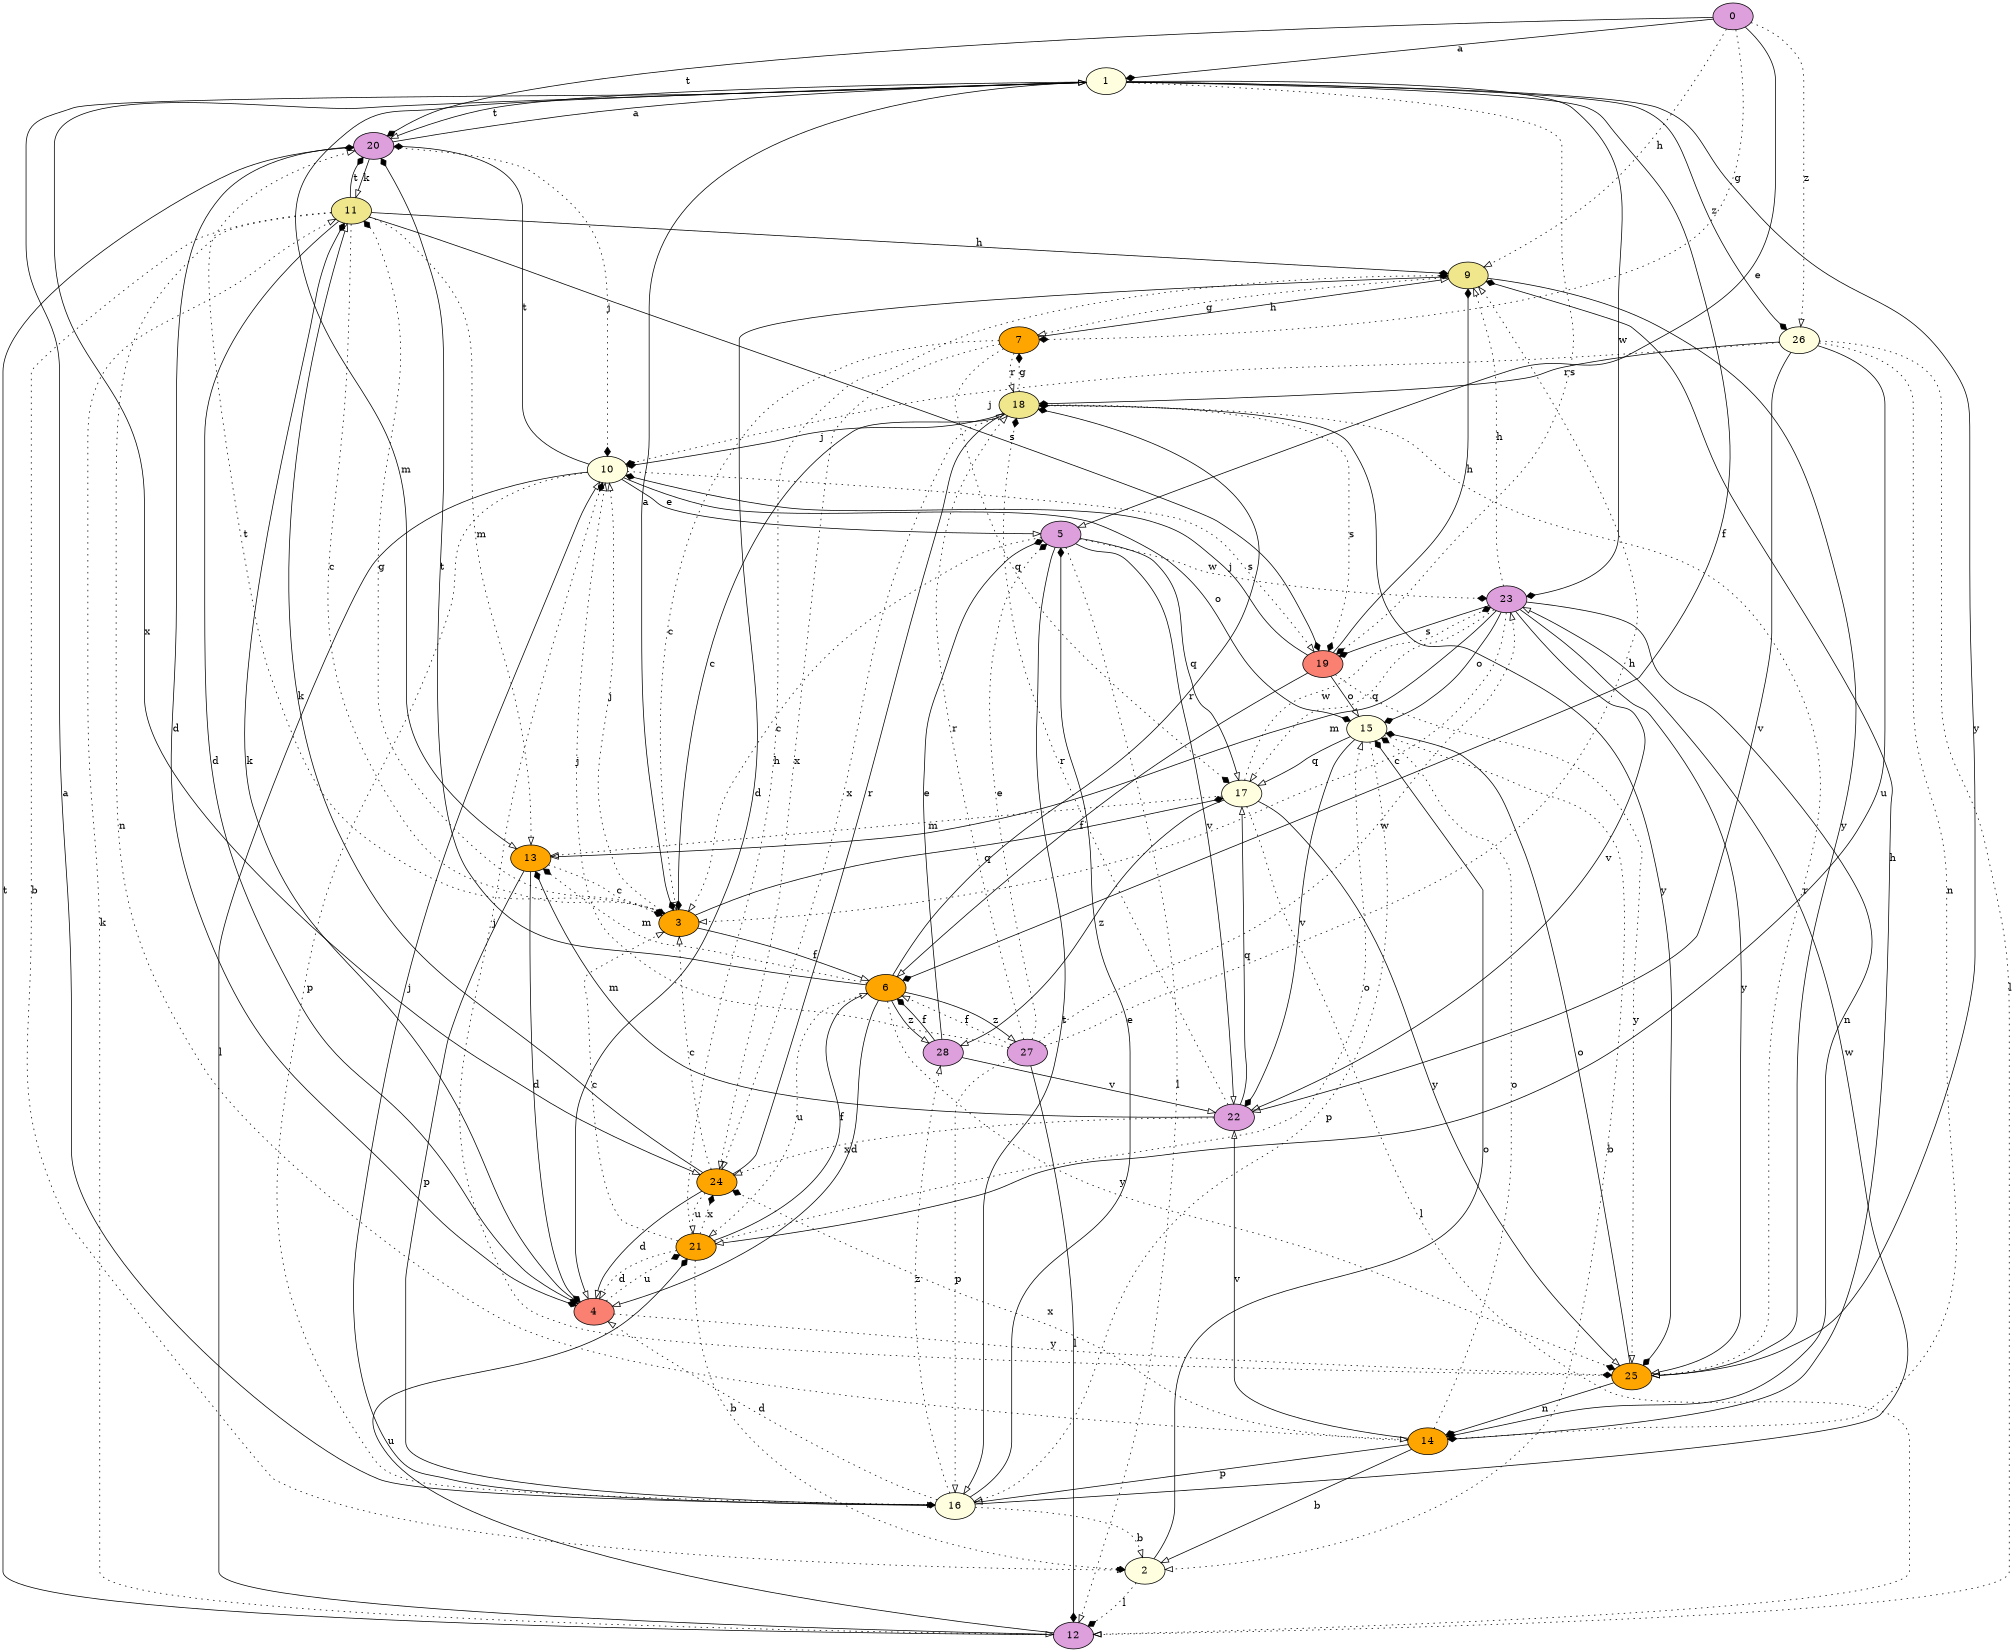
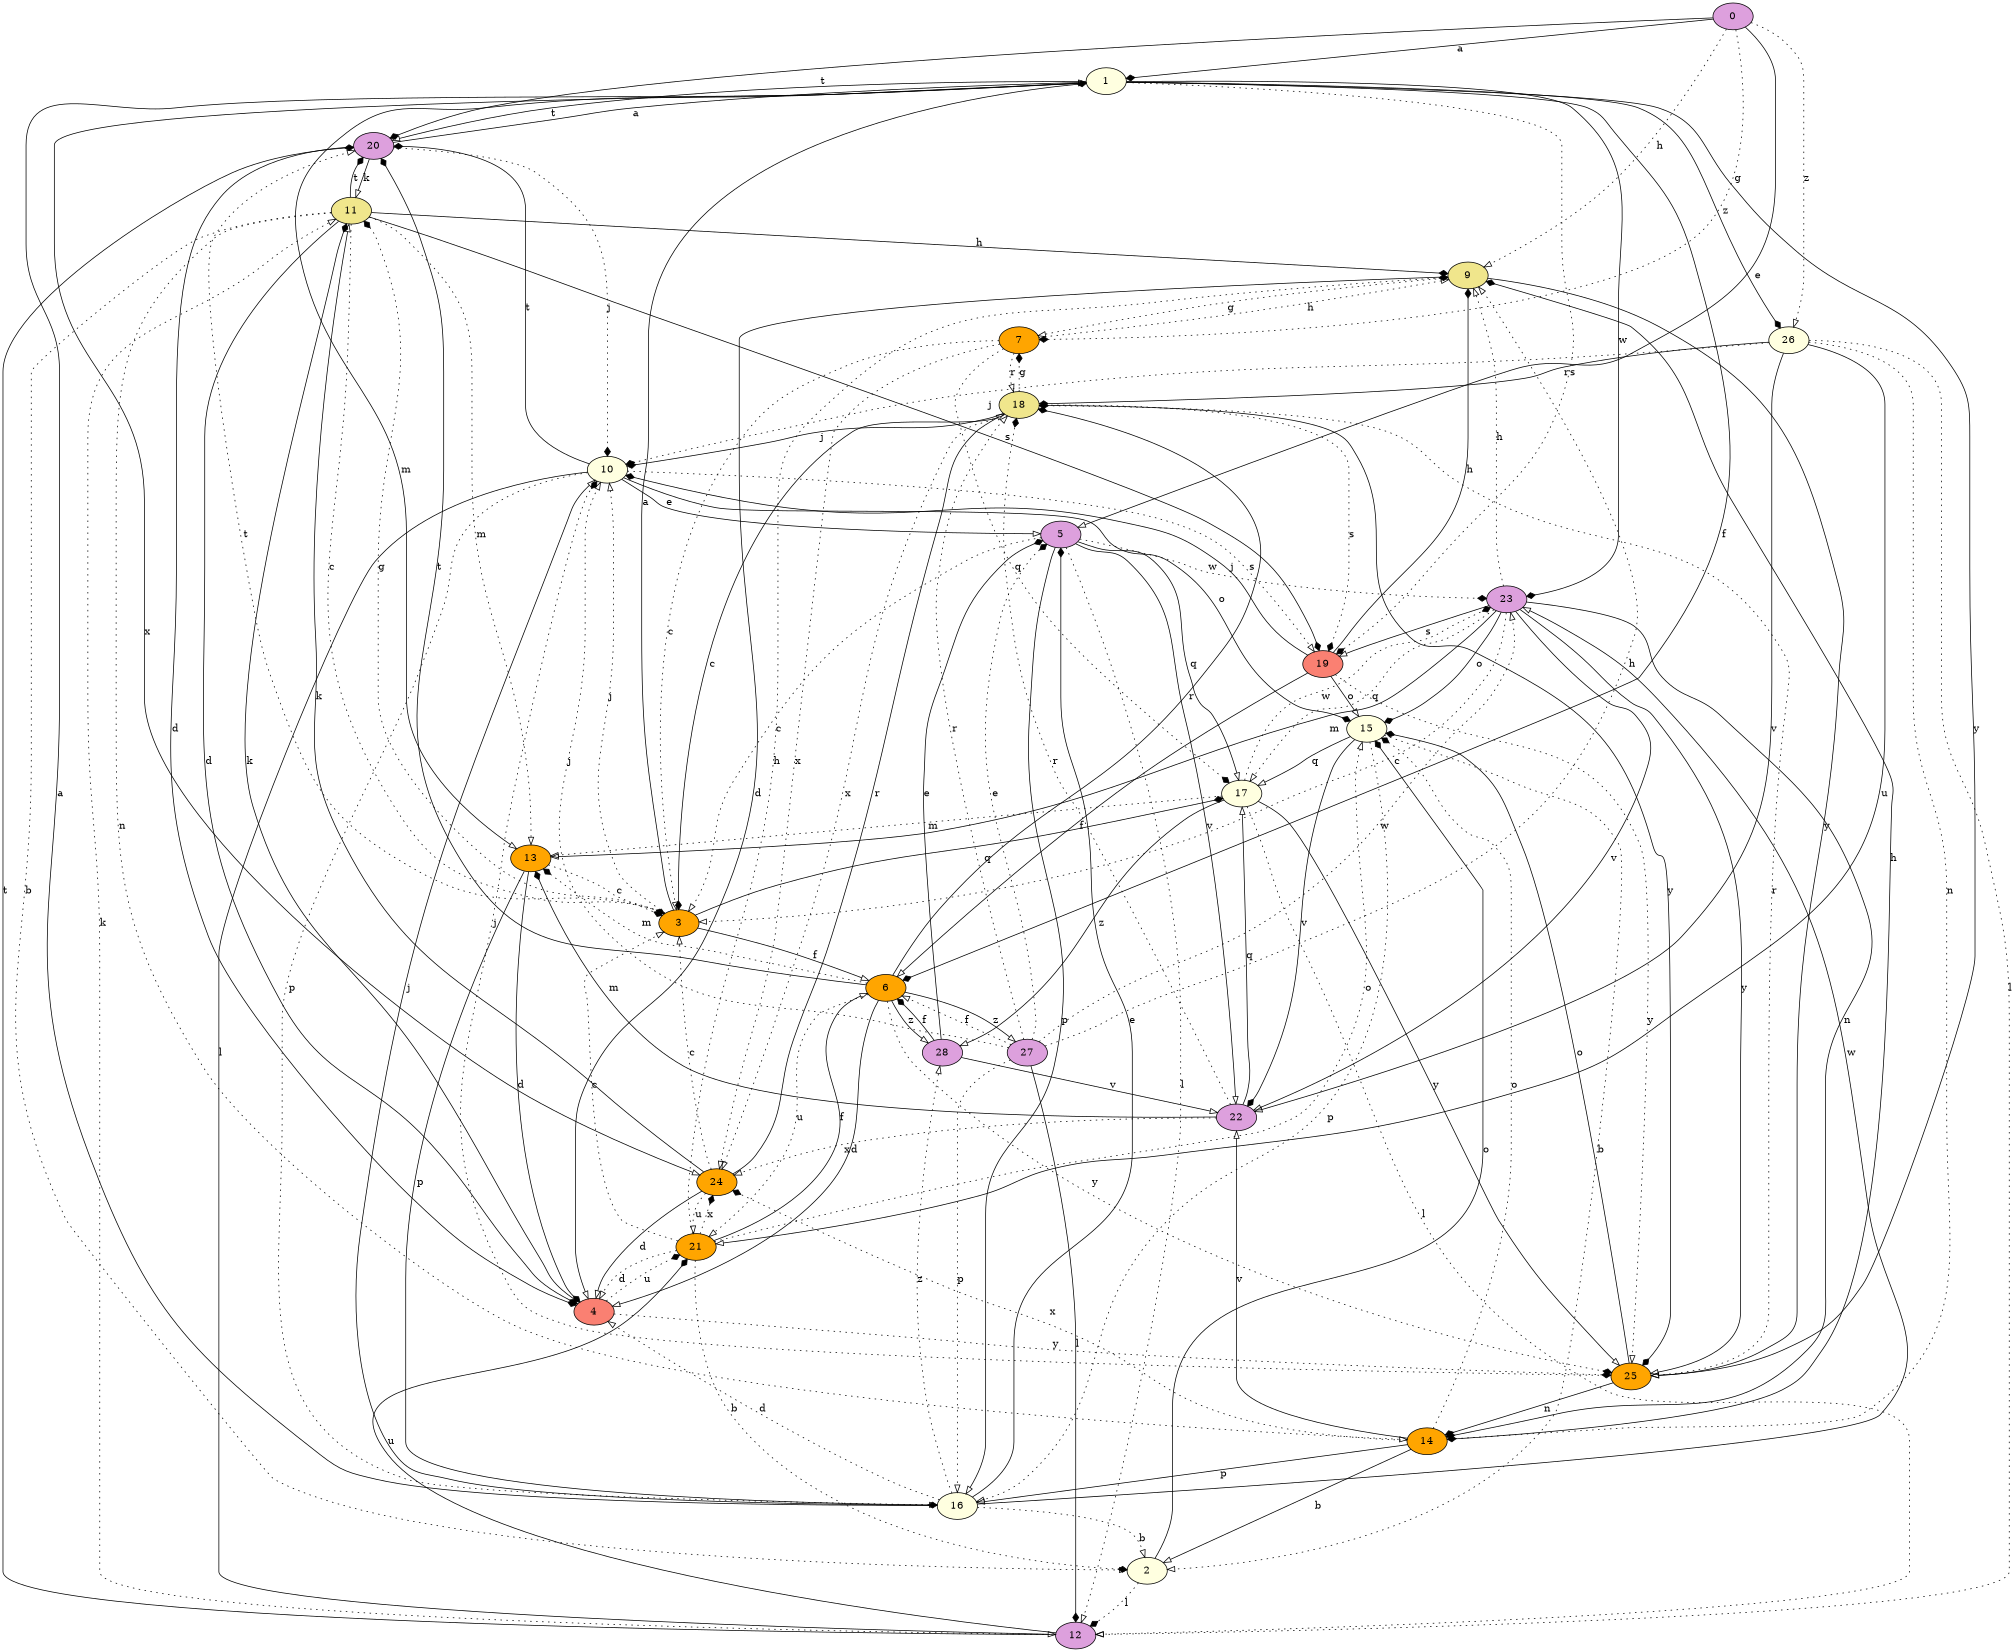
edge "7" -> "9": style solid -> dotted
edge "1" -> "3": reversed
edge "23" -> "19": arrowhead diamond -> onormal
edge "5" -> "16": label "t" -> "p"
